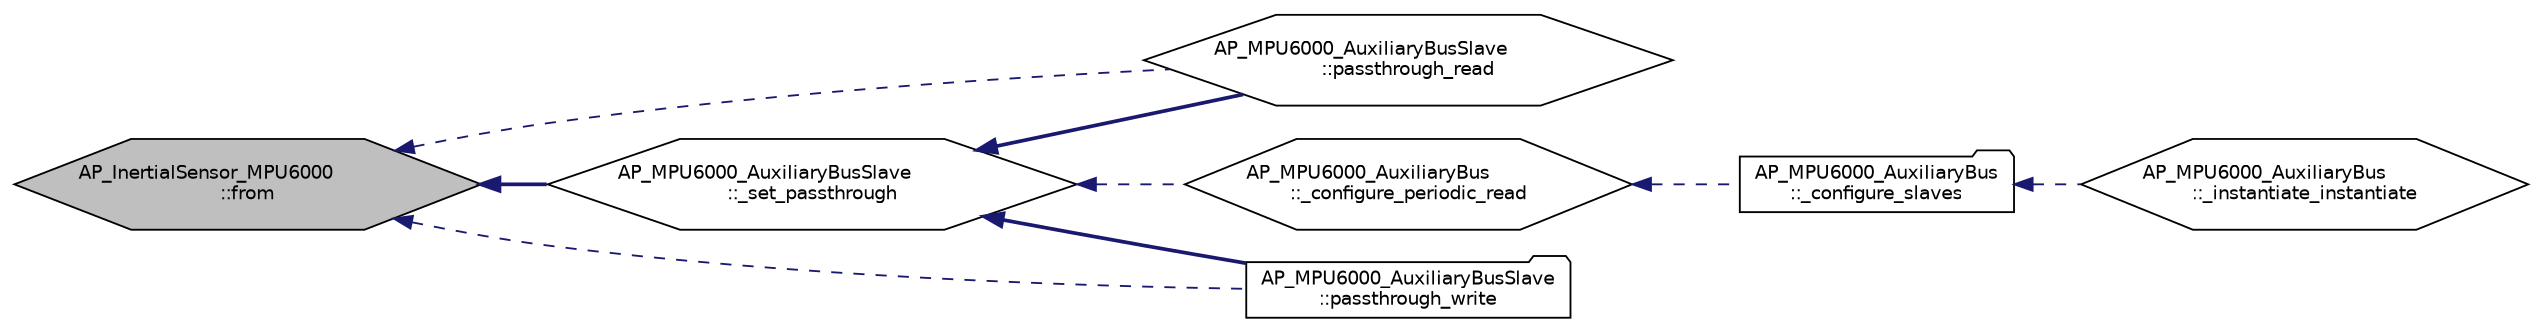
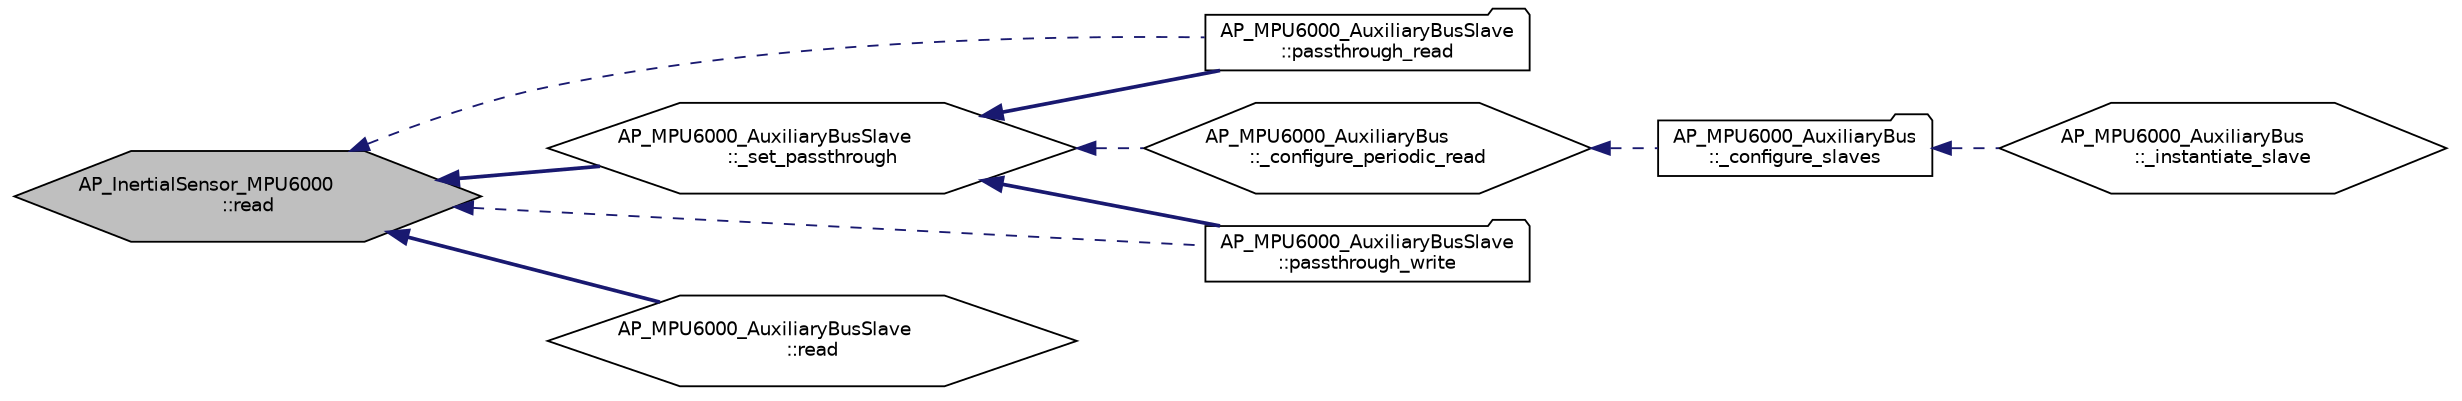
node "AP_MPU6000_AuxiliaryBusSlave ::passthrough_read": shape hexagon -> folder
node "AP_InertialSensor_MPU6000 ::from": label "AP_InertialSensor_MPU6000 ::from" -> "AP_InertialSensor_MPU6000 ::read"
node "AP_MPU6000_AuxiliaryBus ::_instantiate_instantiate": label "AP_MPU6000_AuxiliaryBus ::_instantiate_instantiate" -> "AP_MPU6000_AuxiliaryBus ::_instantiate_slave"
node "AP_MPU6000_AuxiliaryBusSlave ::read": added
